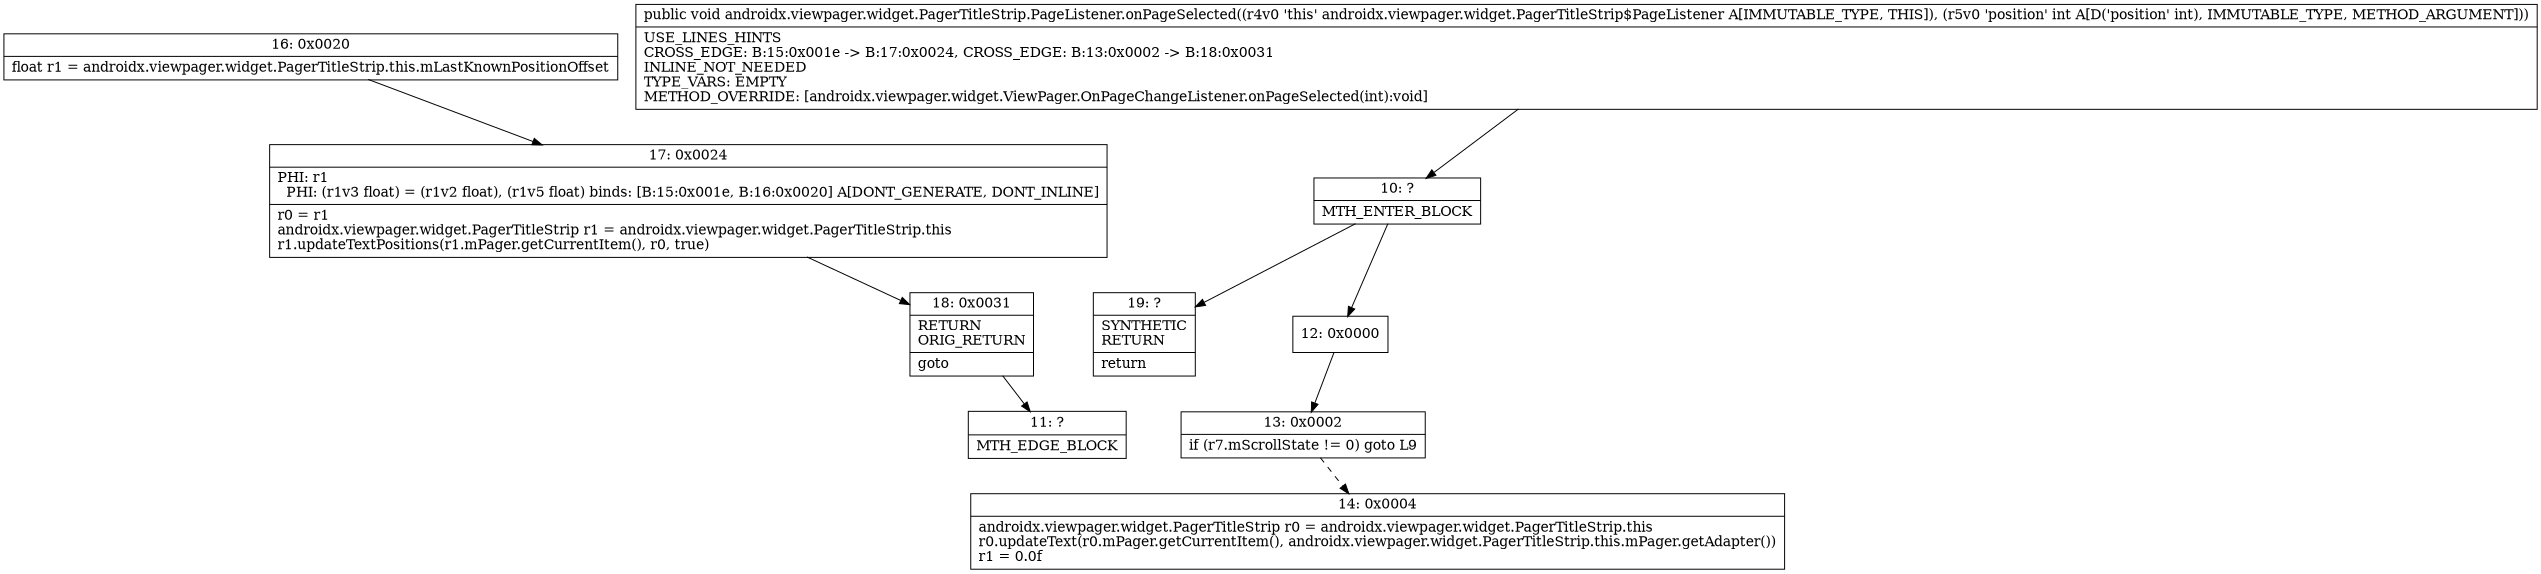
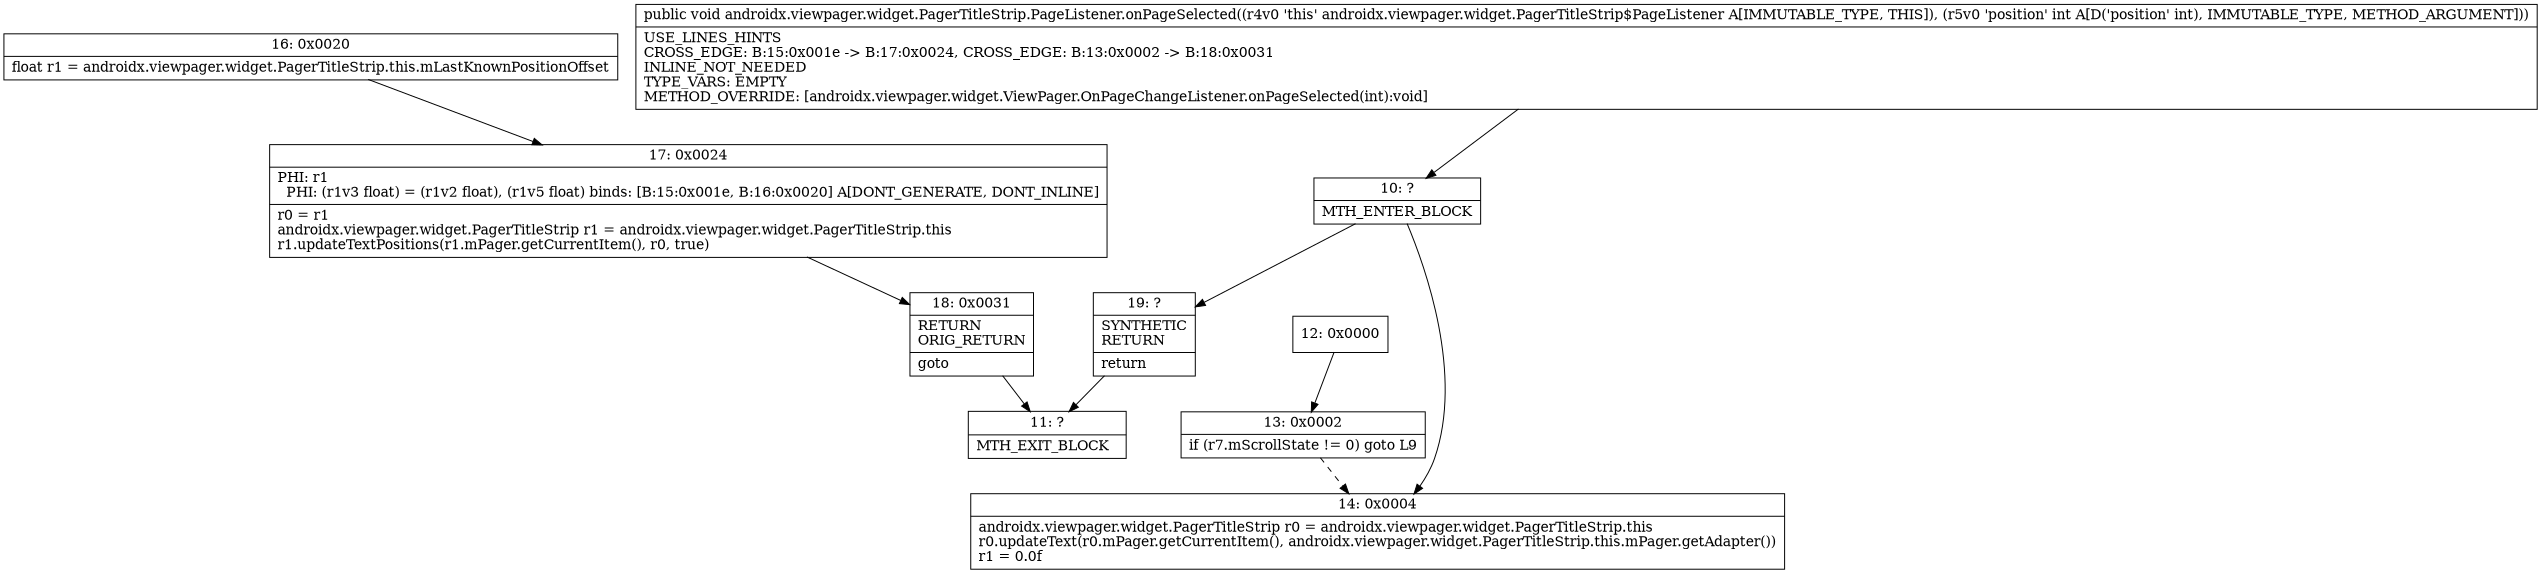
edge "10: ?" -> "12: 0x0000": now "10: ?" -> "14: 0x0004"
edge "19: ?" -> "11: ?": added
node "11: ?": text "MTH_EDGE_BLOCK" -> "MTH_EXIT_BLOCK"
